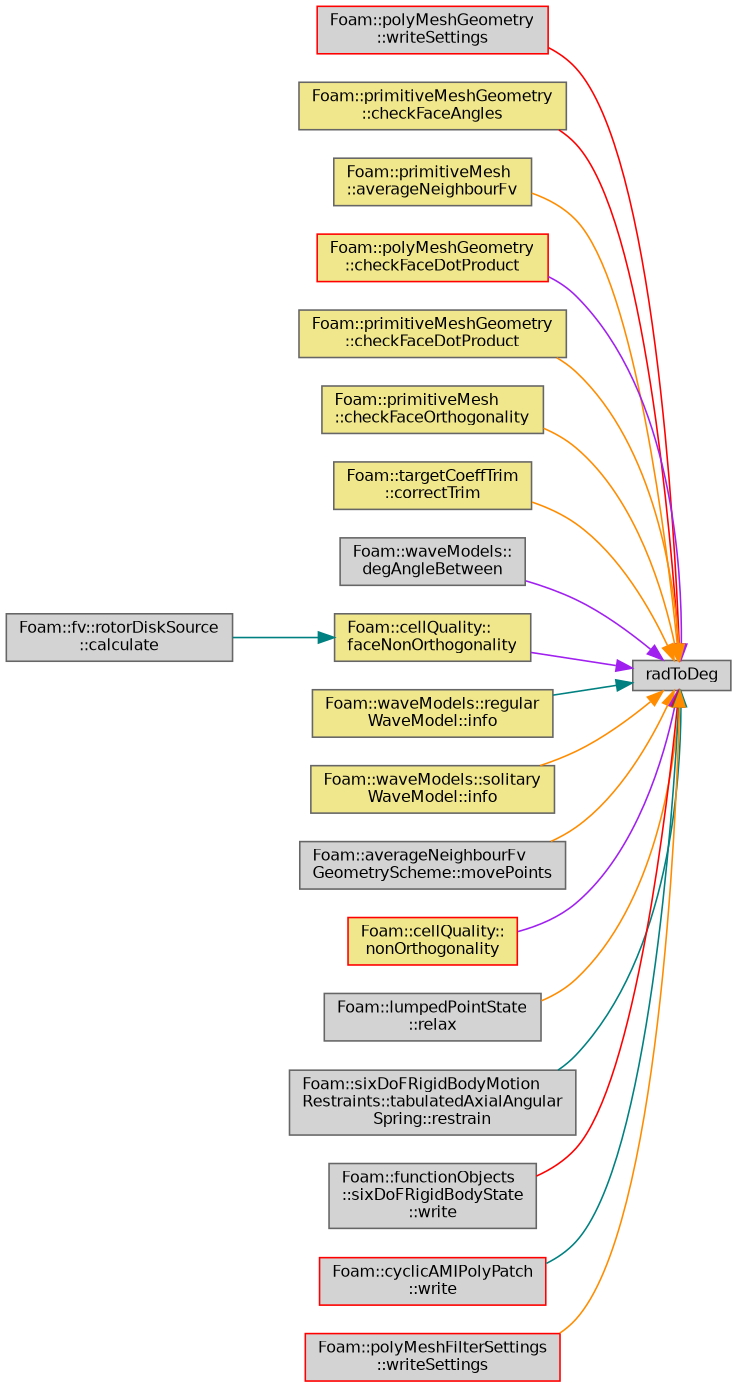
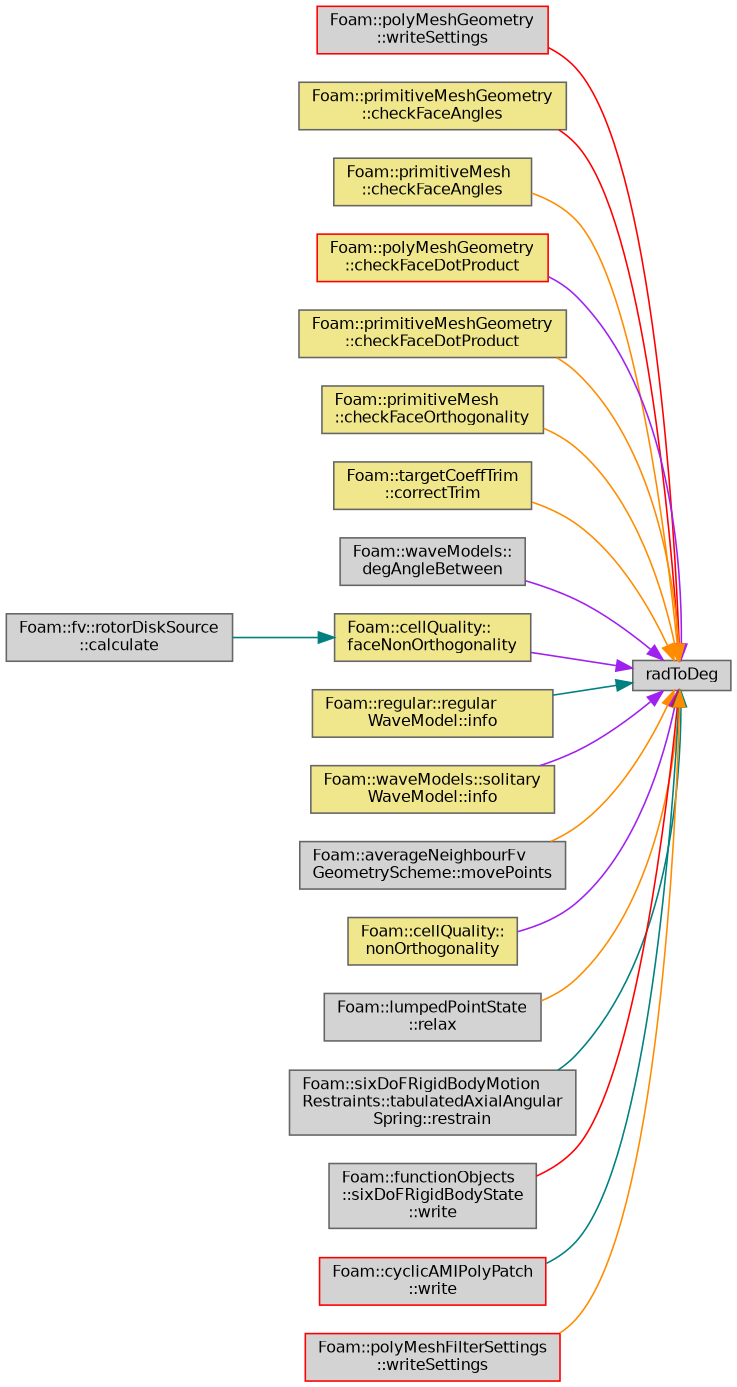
node "Foam::primitiveMesh ::averageNeighbourFv": label "Foam::primitiveMesh ::averageNeighbourFv" -> "Foam::primitiveMesh ::checkFaceAngles"
node "Foam::waveModels::regular WaveModel::info": label "Foam::waveModels::regular WaveModel::info" -> "Foam::regular::regular WaveModel::info"
edge "Foam::waveModels::solitary WaveModel::info" -> "radToDeg": color darkorange -> purple
node "Foam::cellQuality:: nonOrthogonality": color red -> grey40
